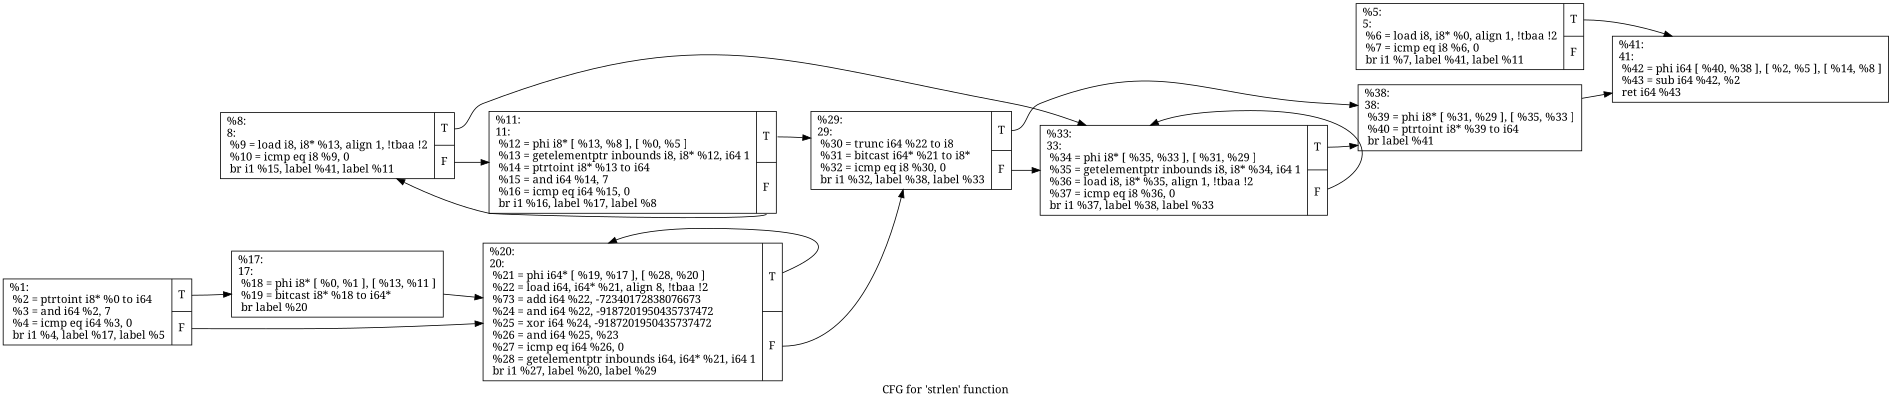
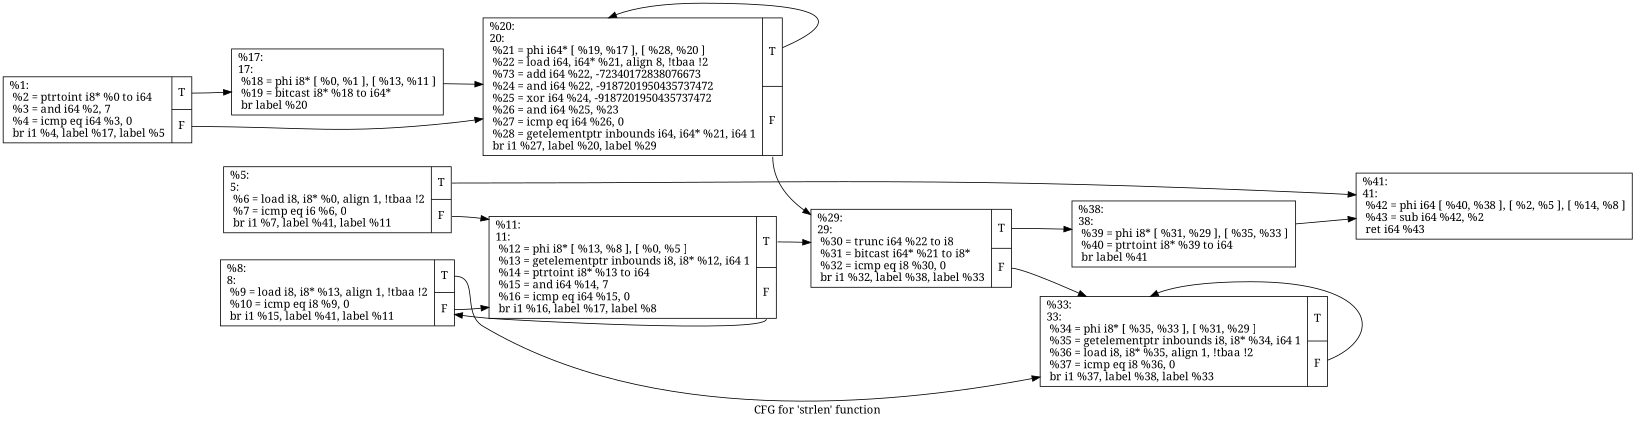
node "%5:": text "%7 = icmp eq i8 %6, 0" -> "%7 = icmp eq i6 %6, 0"
edge "%33:" -> "%38:": removed
edge "%5:" -> "%11:": added
